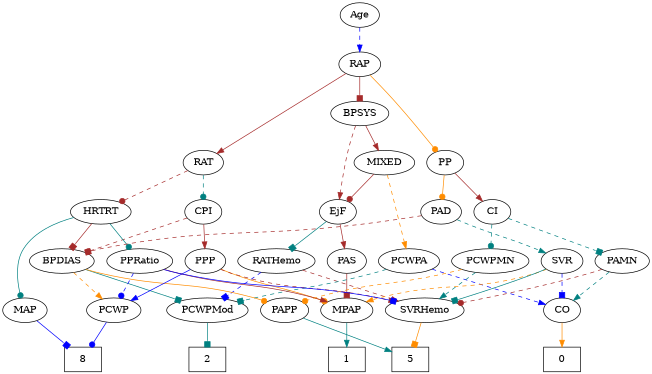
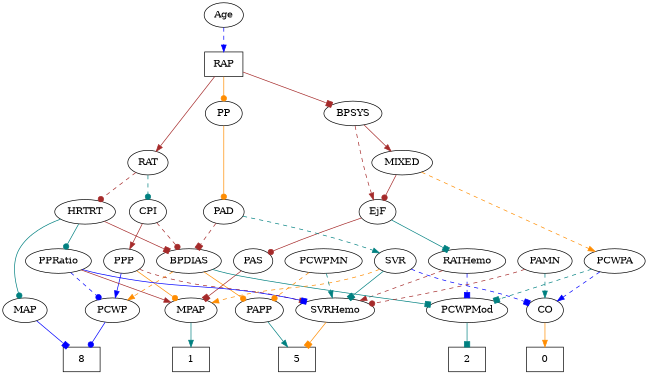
node "RAP": shape ellipse -> box
node "CI": removed
edge "EjF" -> "PAS": arrowhead normal -> dot
